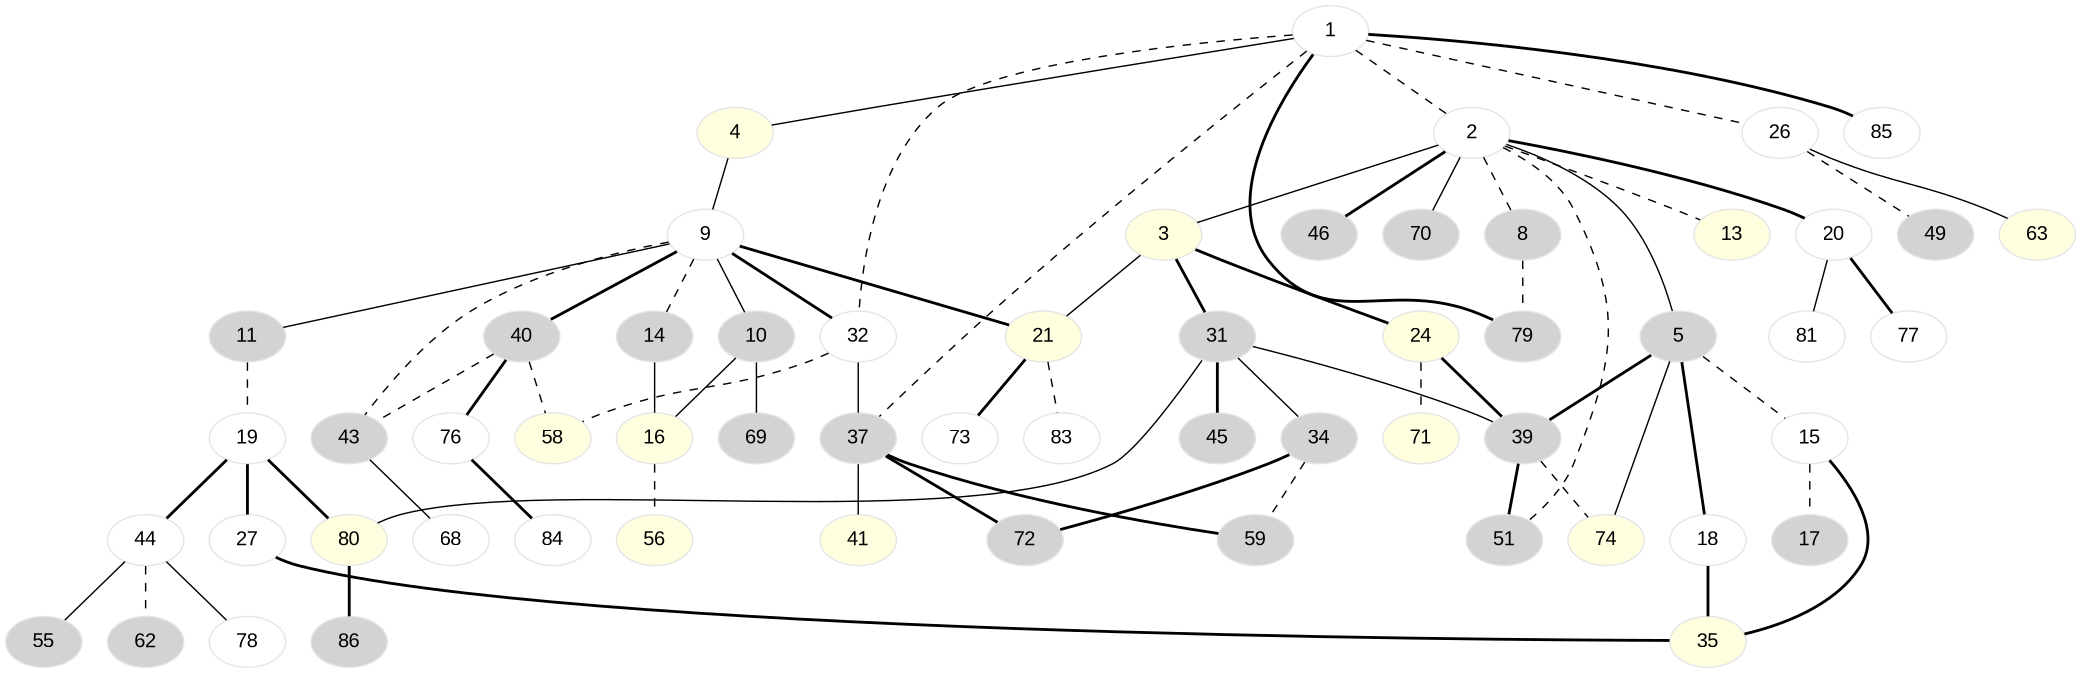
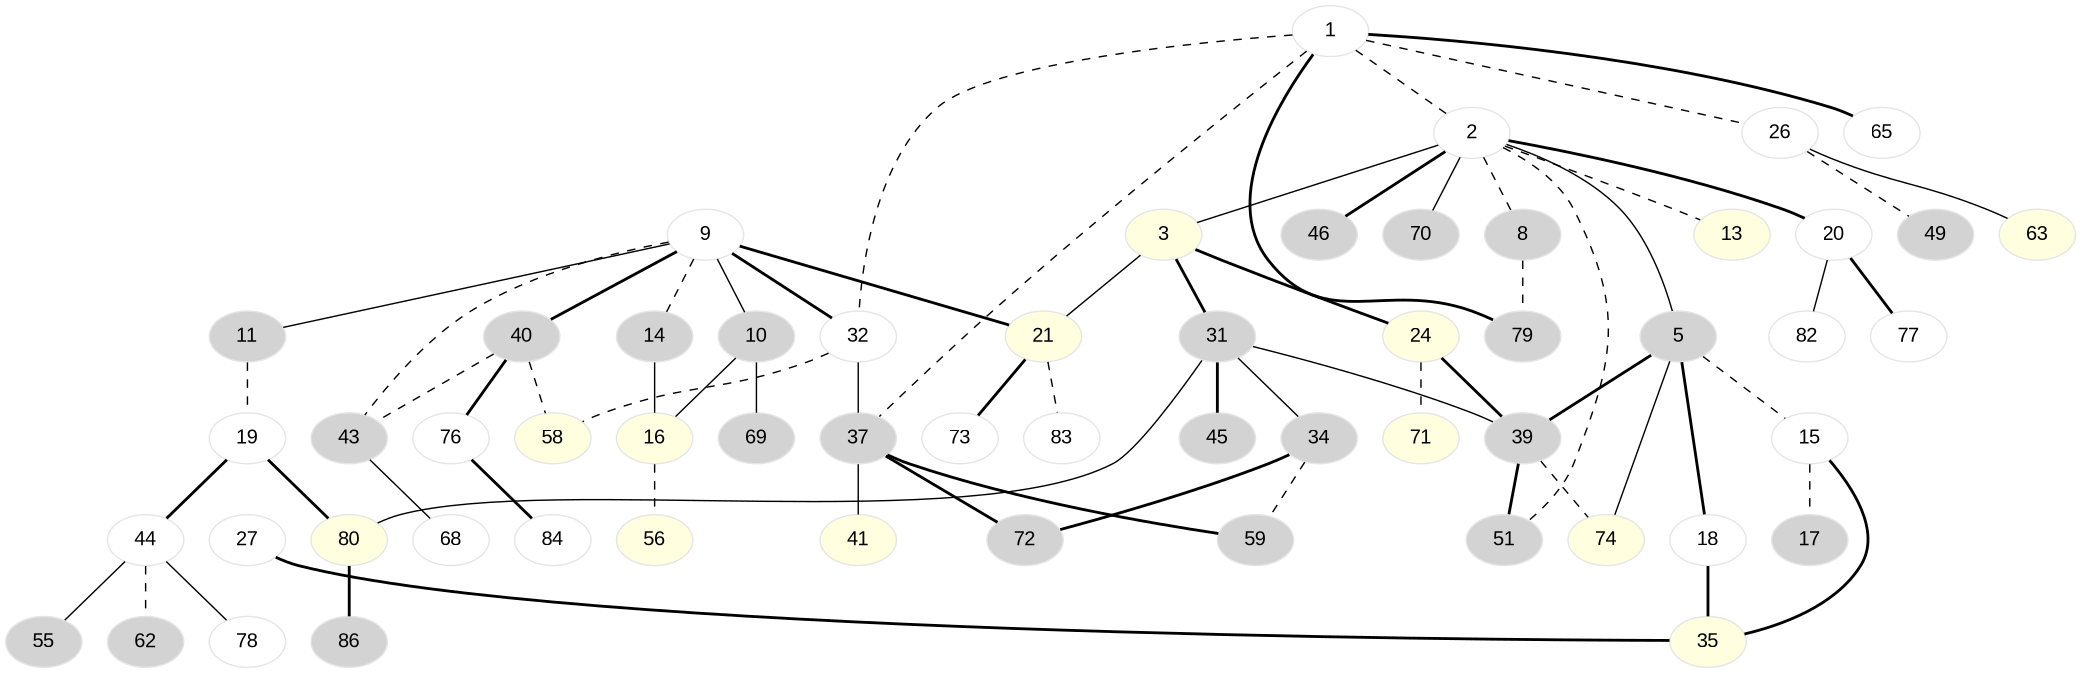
node "4": removed
node "85": label "85" -> "65"
node "81": label "81" -> "82"
edge "19" -- "27": removed
